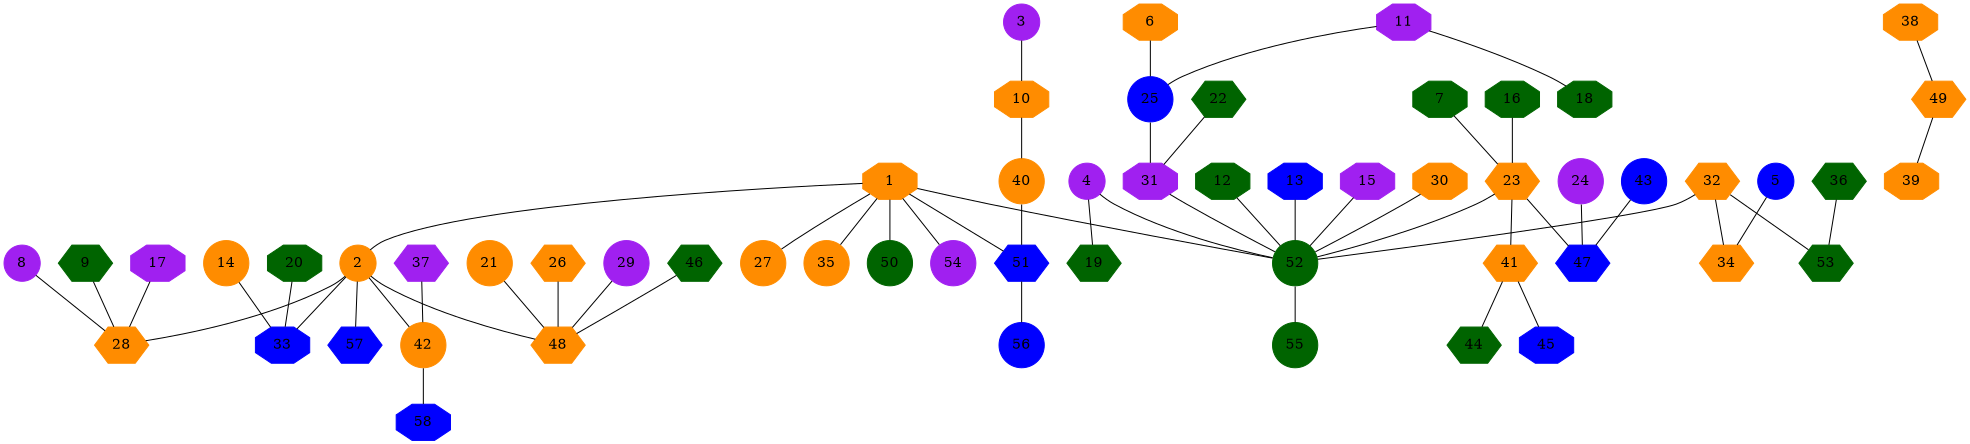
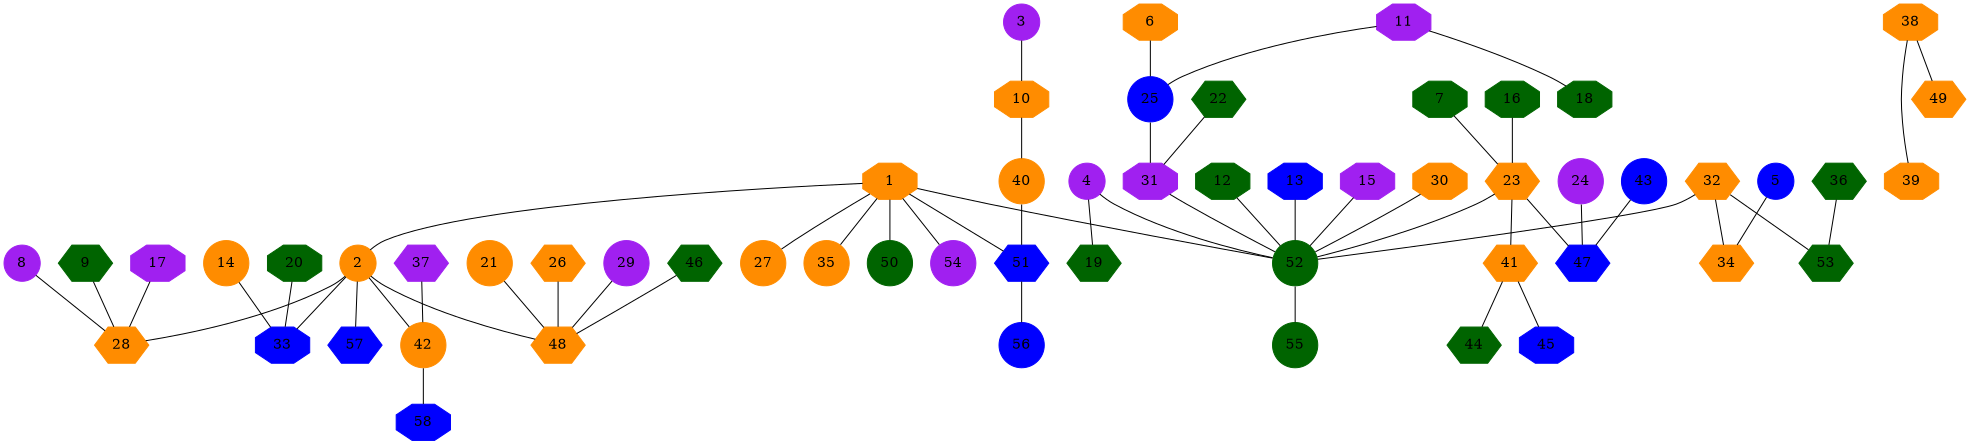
edge "49" -- "39": now "38" -- "39"
